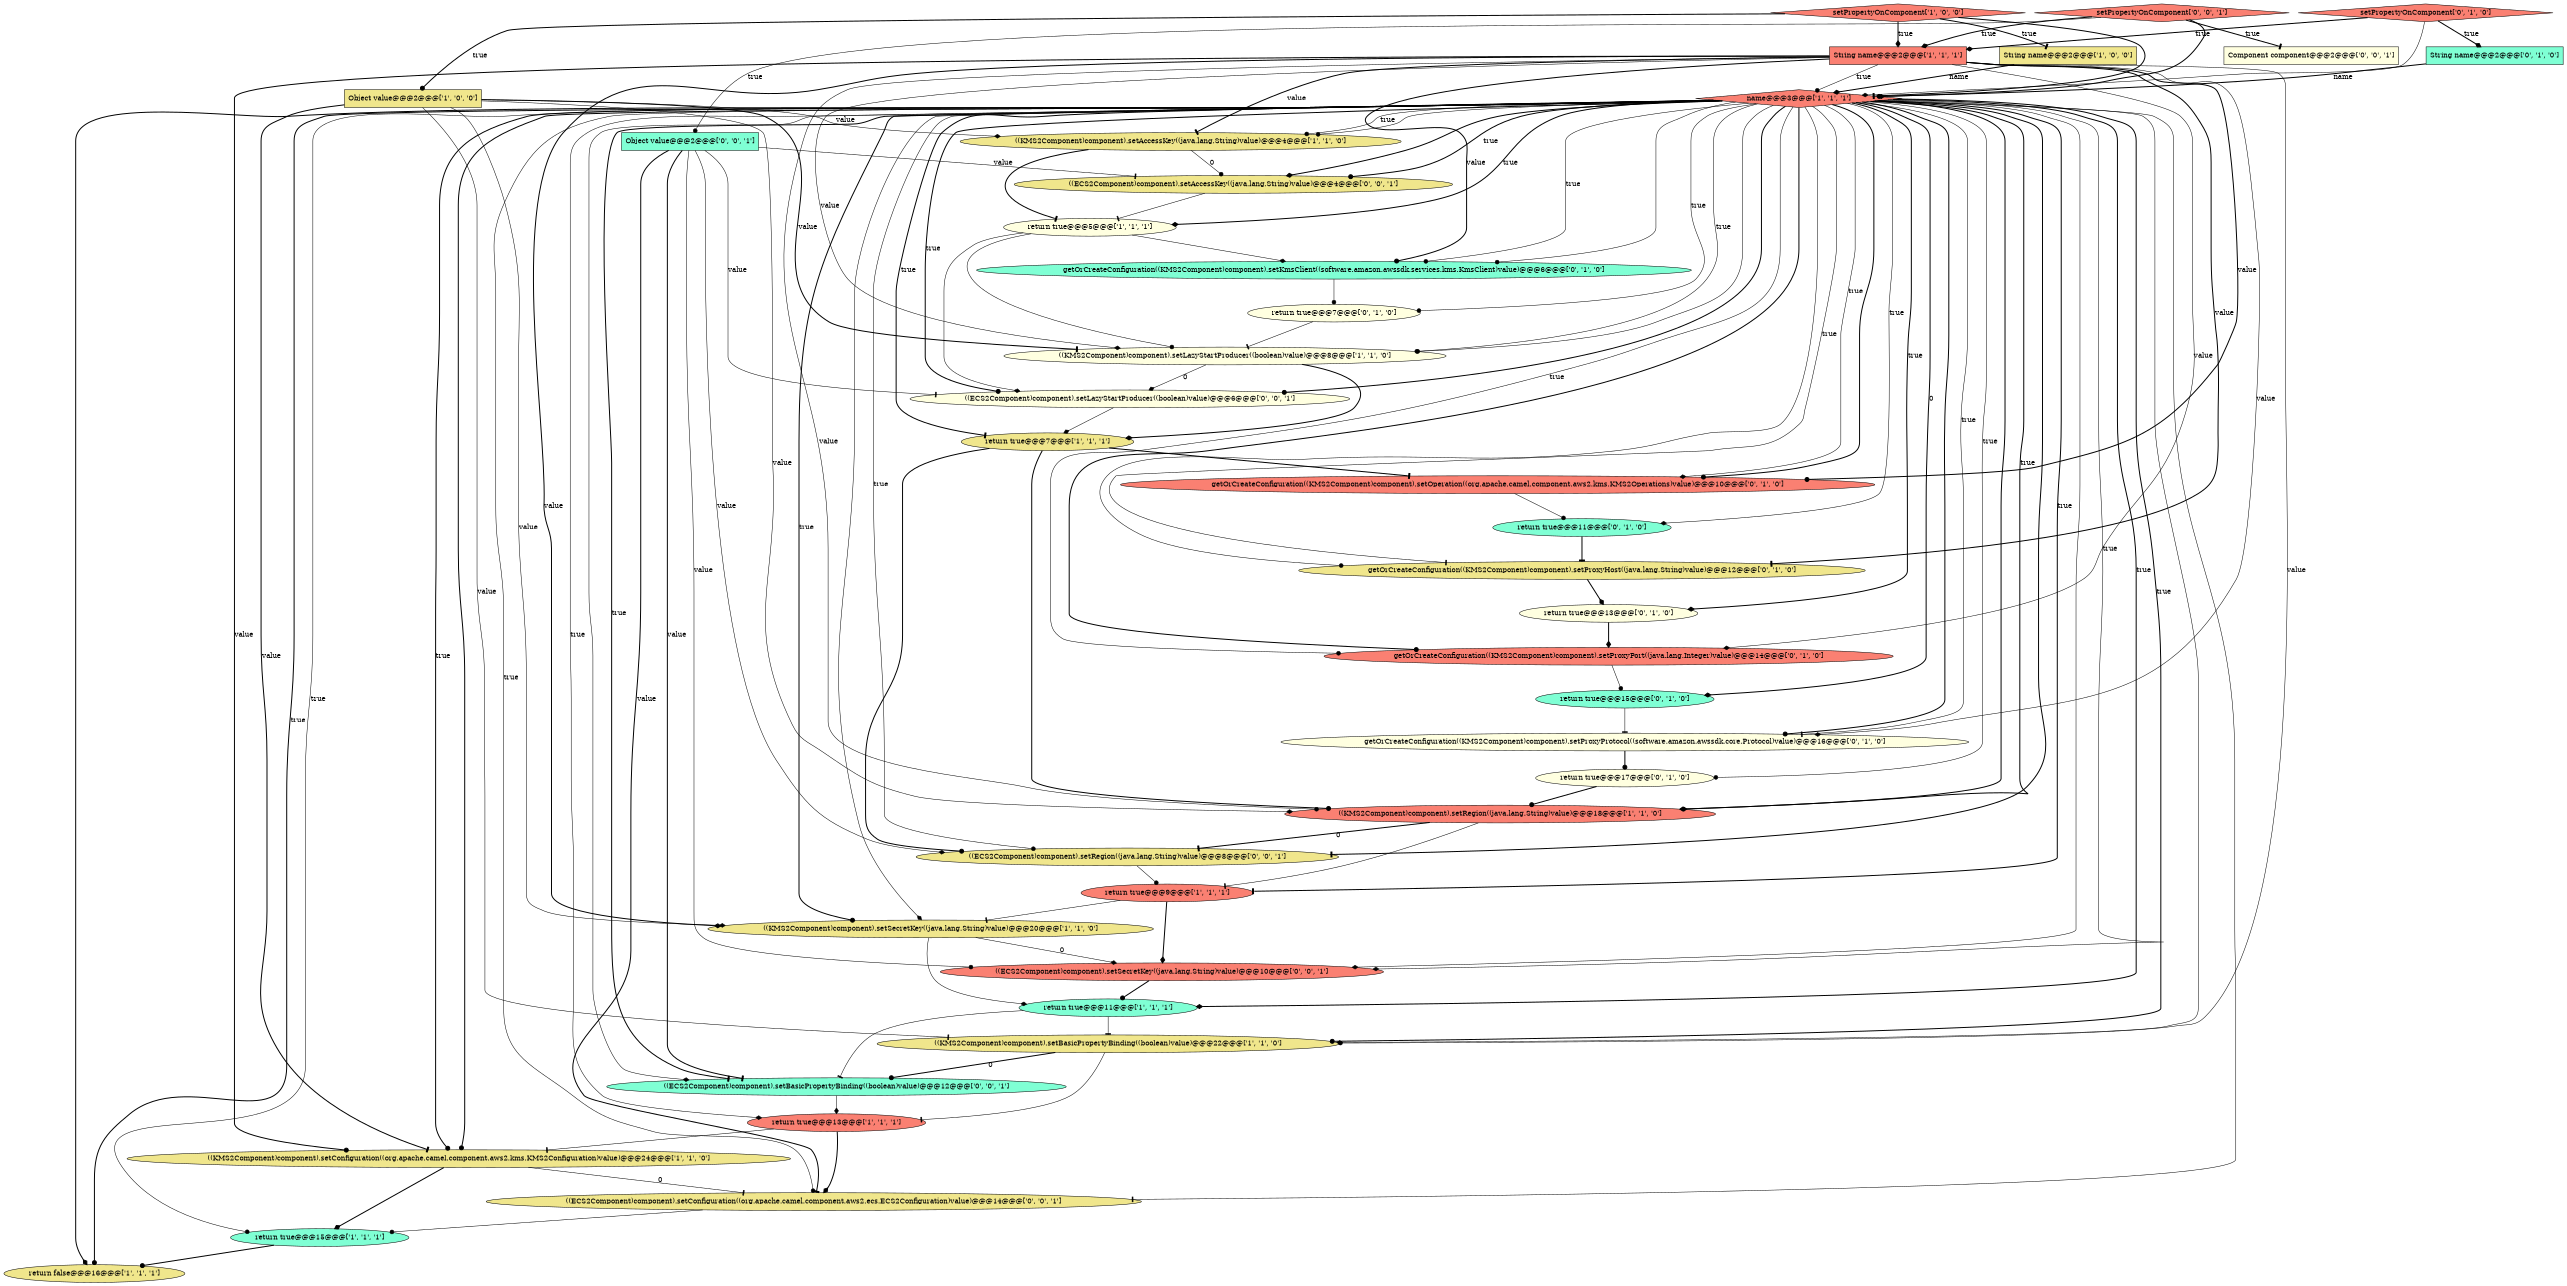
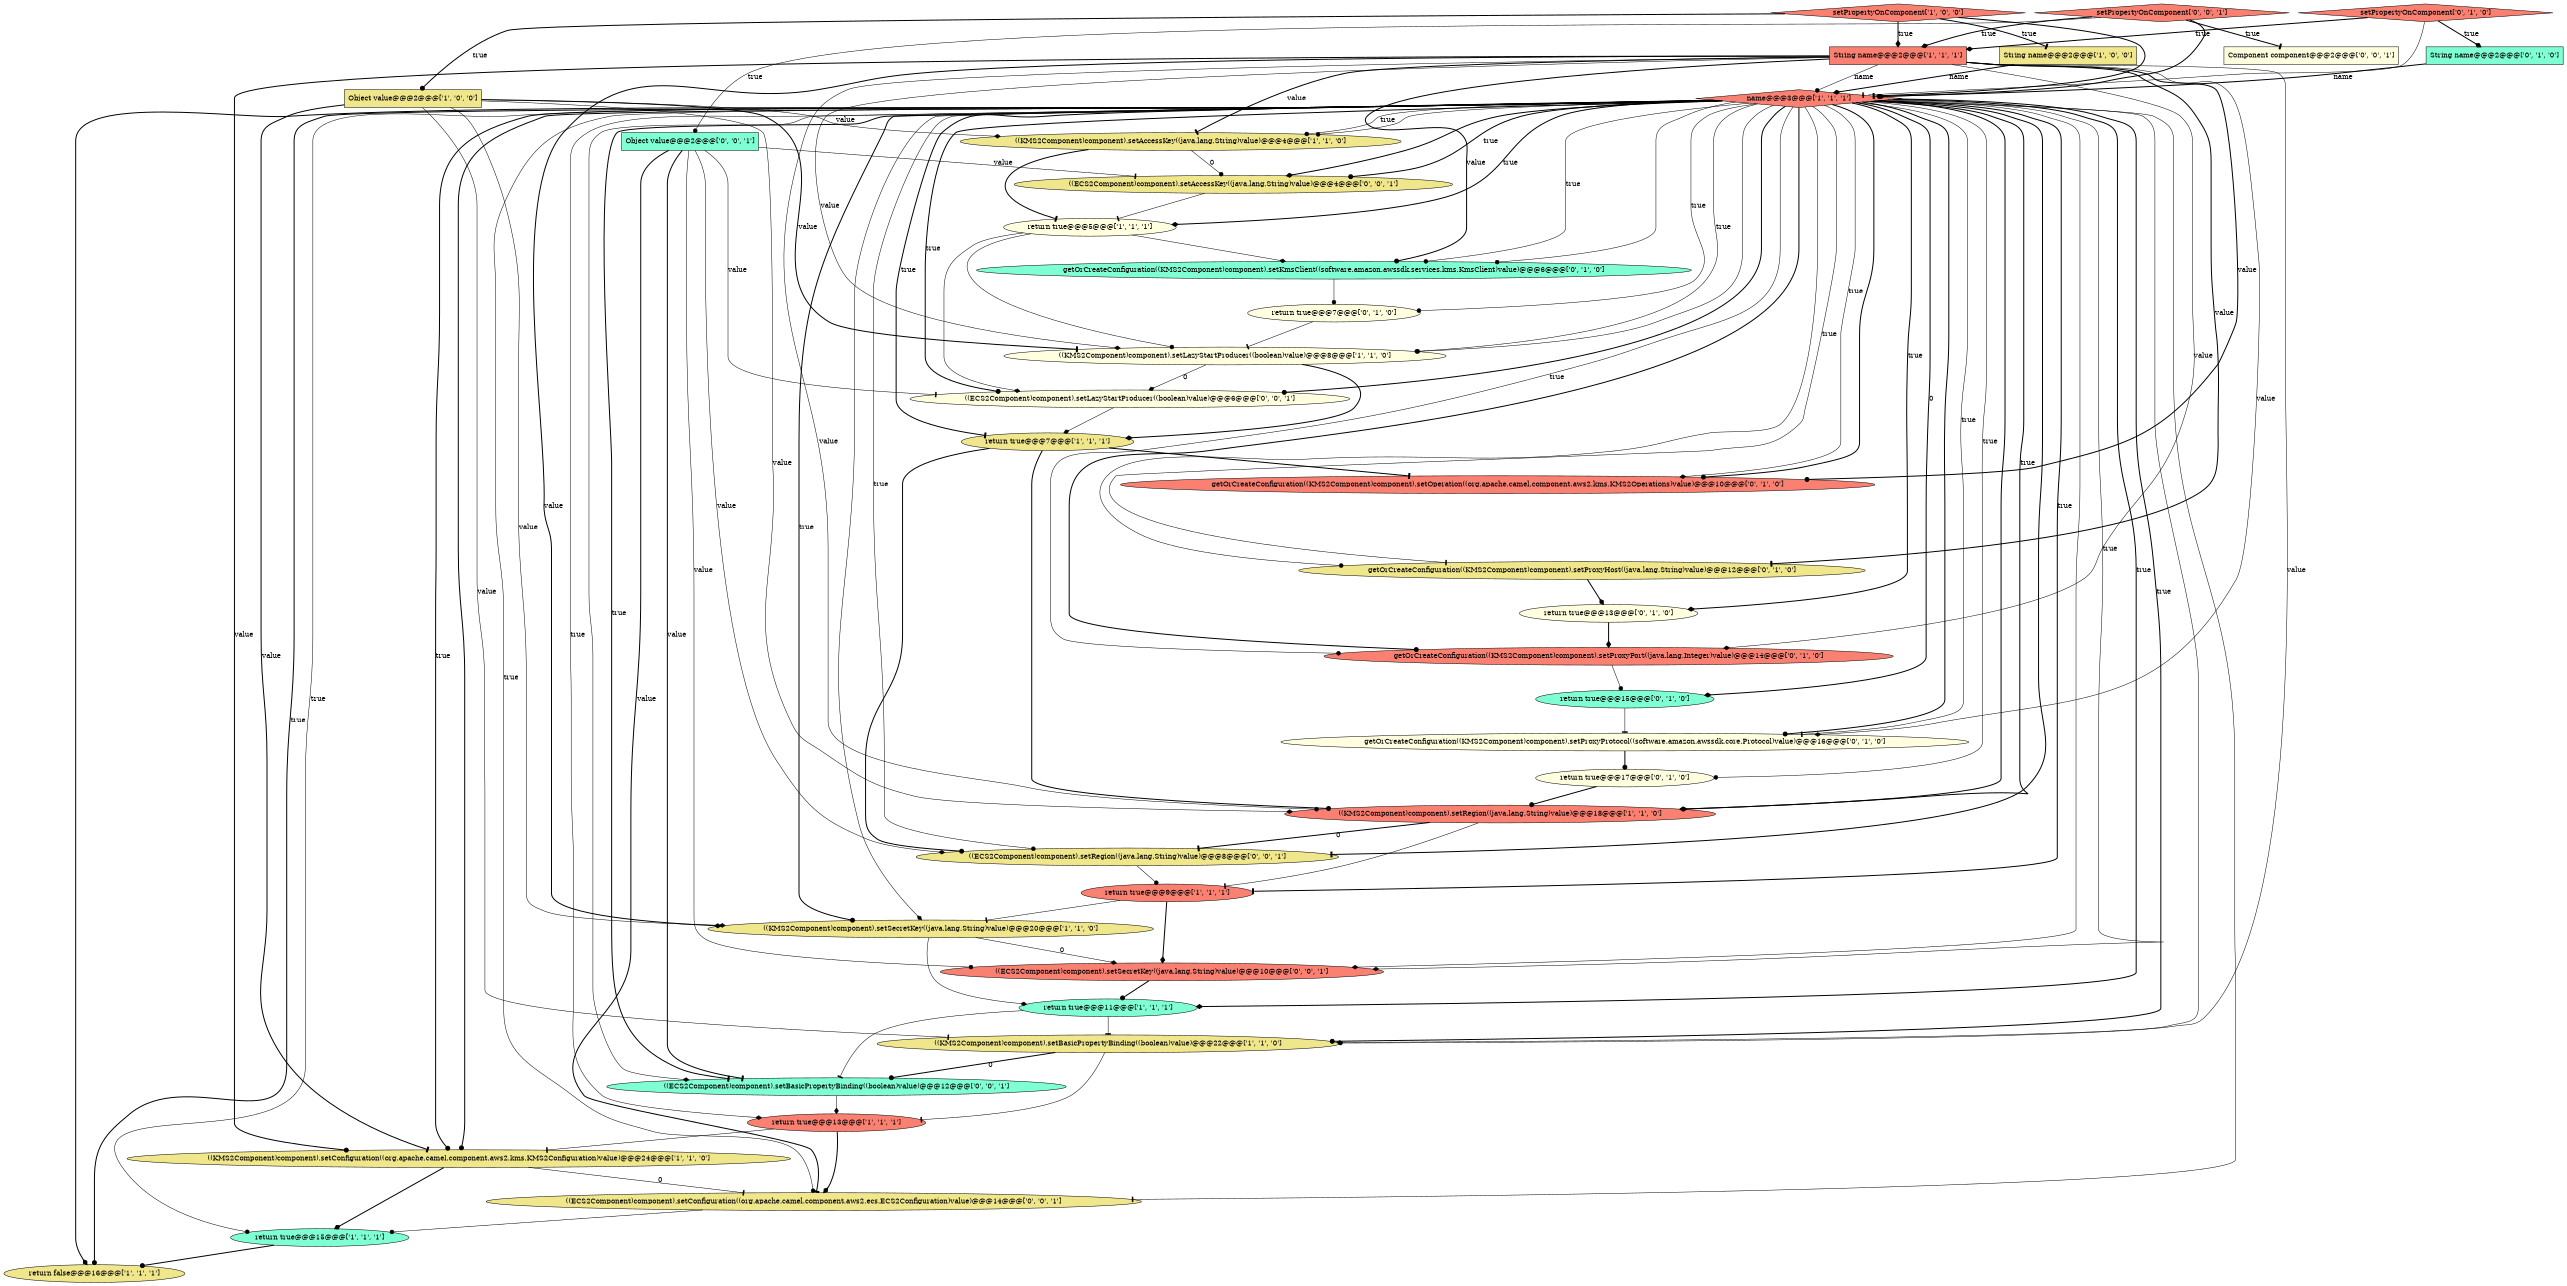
edge "String name@@@2@@@['1', '1', '1']" -> "name@@@3@@@['1', '1', '1']": label "true" -> "name"
edge "setPropertyOnComponent['0', '1', '0']" -> "name@@@3@@@['1', '1', '1']": arrowhead diamond -> tee
node "return true@@@11@@@['0', '1', '0']": removed
